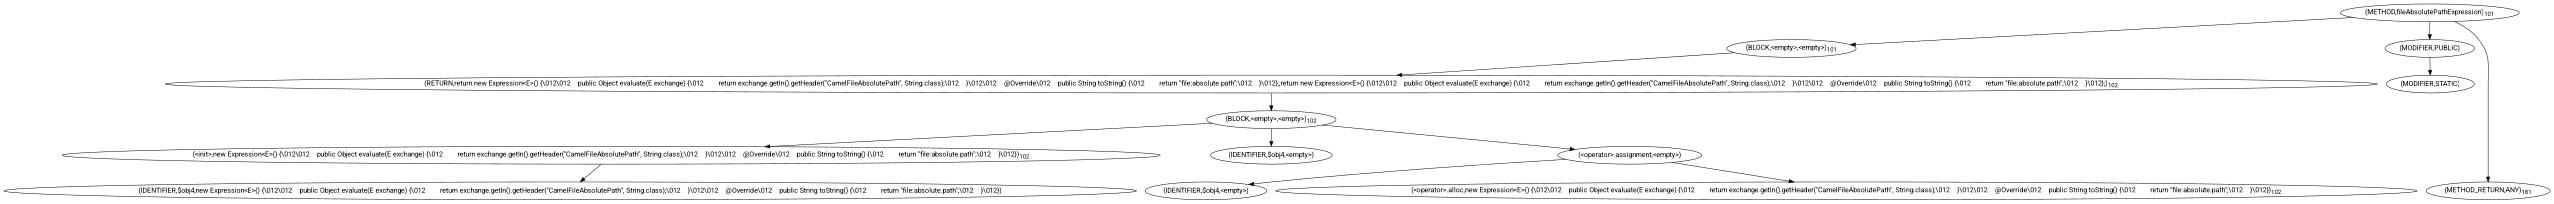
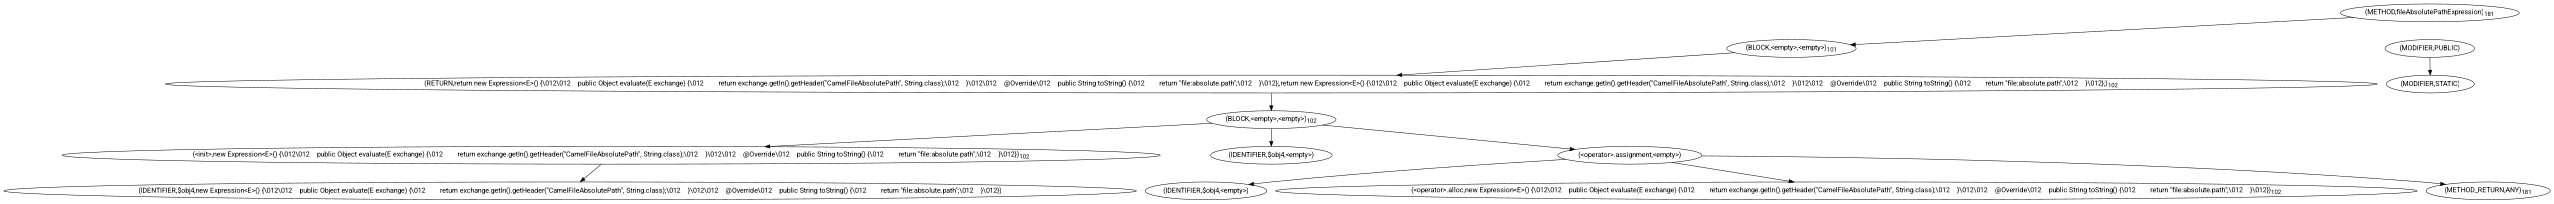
node "(METHOD,fileAbsolutePathExpression)": text "101" -> "181"
edge "(METHOD,fileAbsolutePathExpression)" -> "(MODIFIER,PUBLIC)": removed
edge "(METHOD,fileAbsolutePathExpression)" -> "(METHOD_RETURN,ANY)": now "(<operator>.assignment,<empty>)" -> "(METHOD_RETURN,ANY)"
